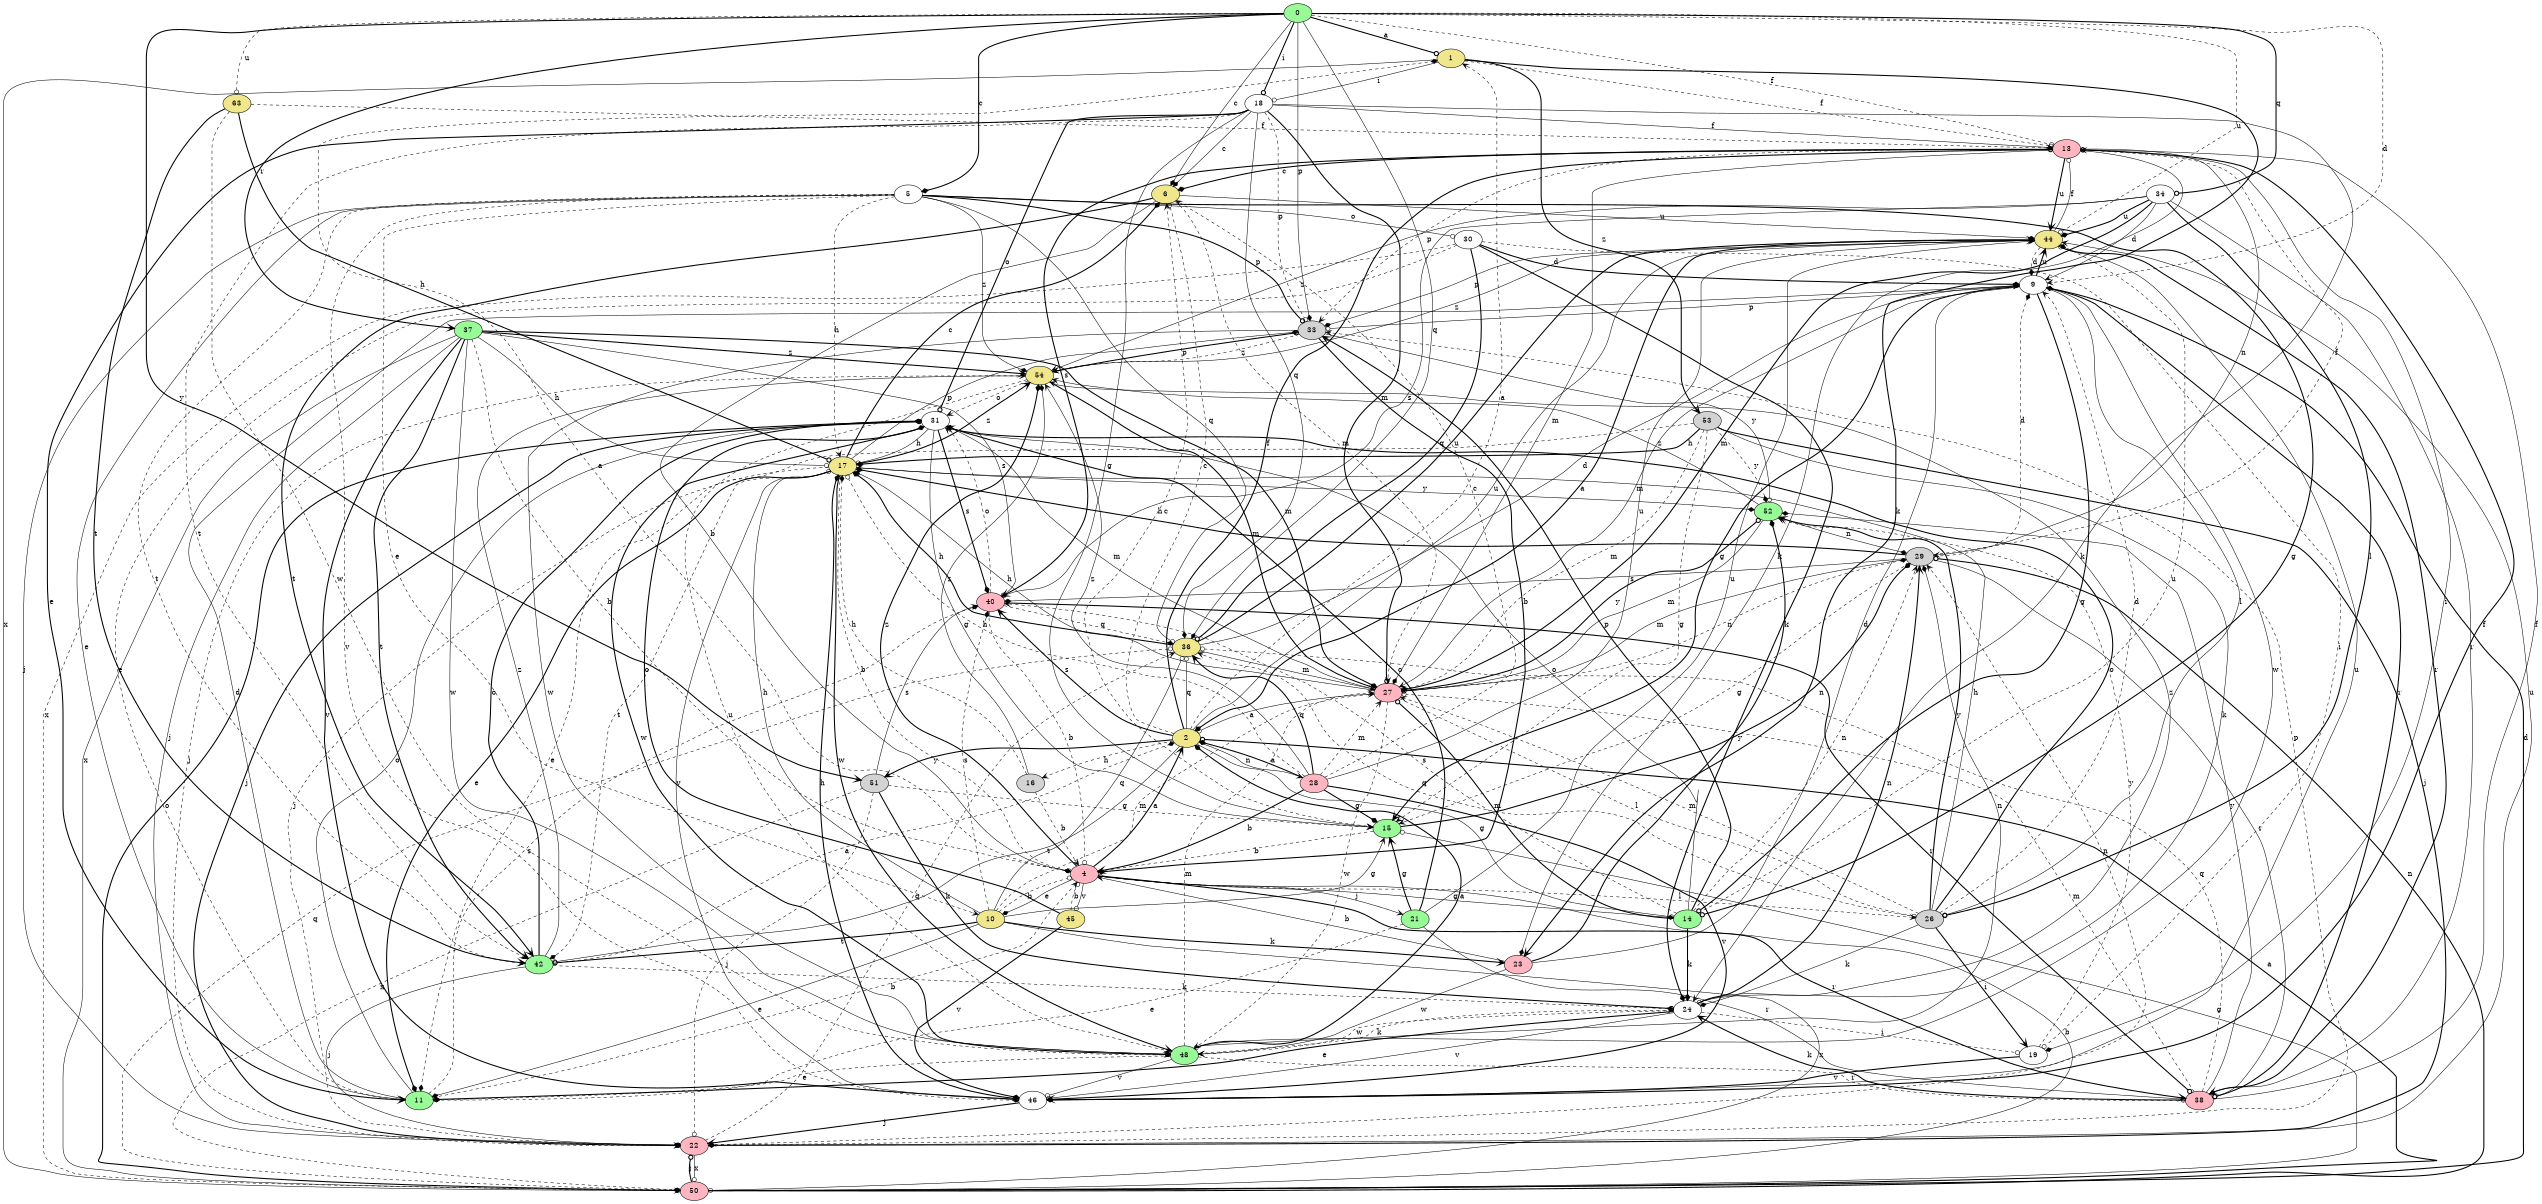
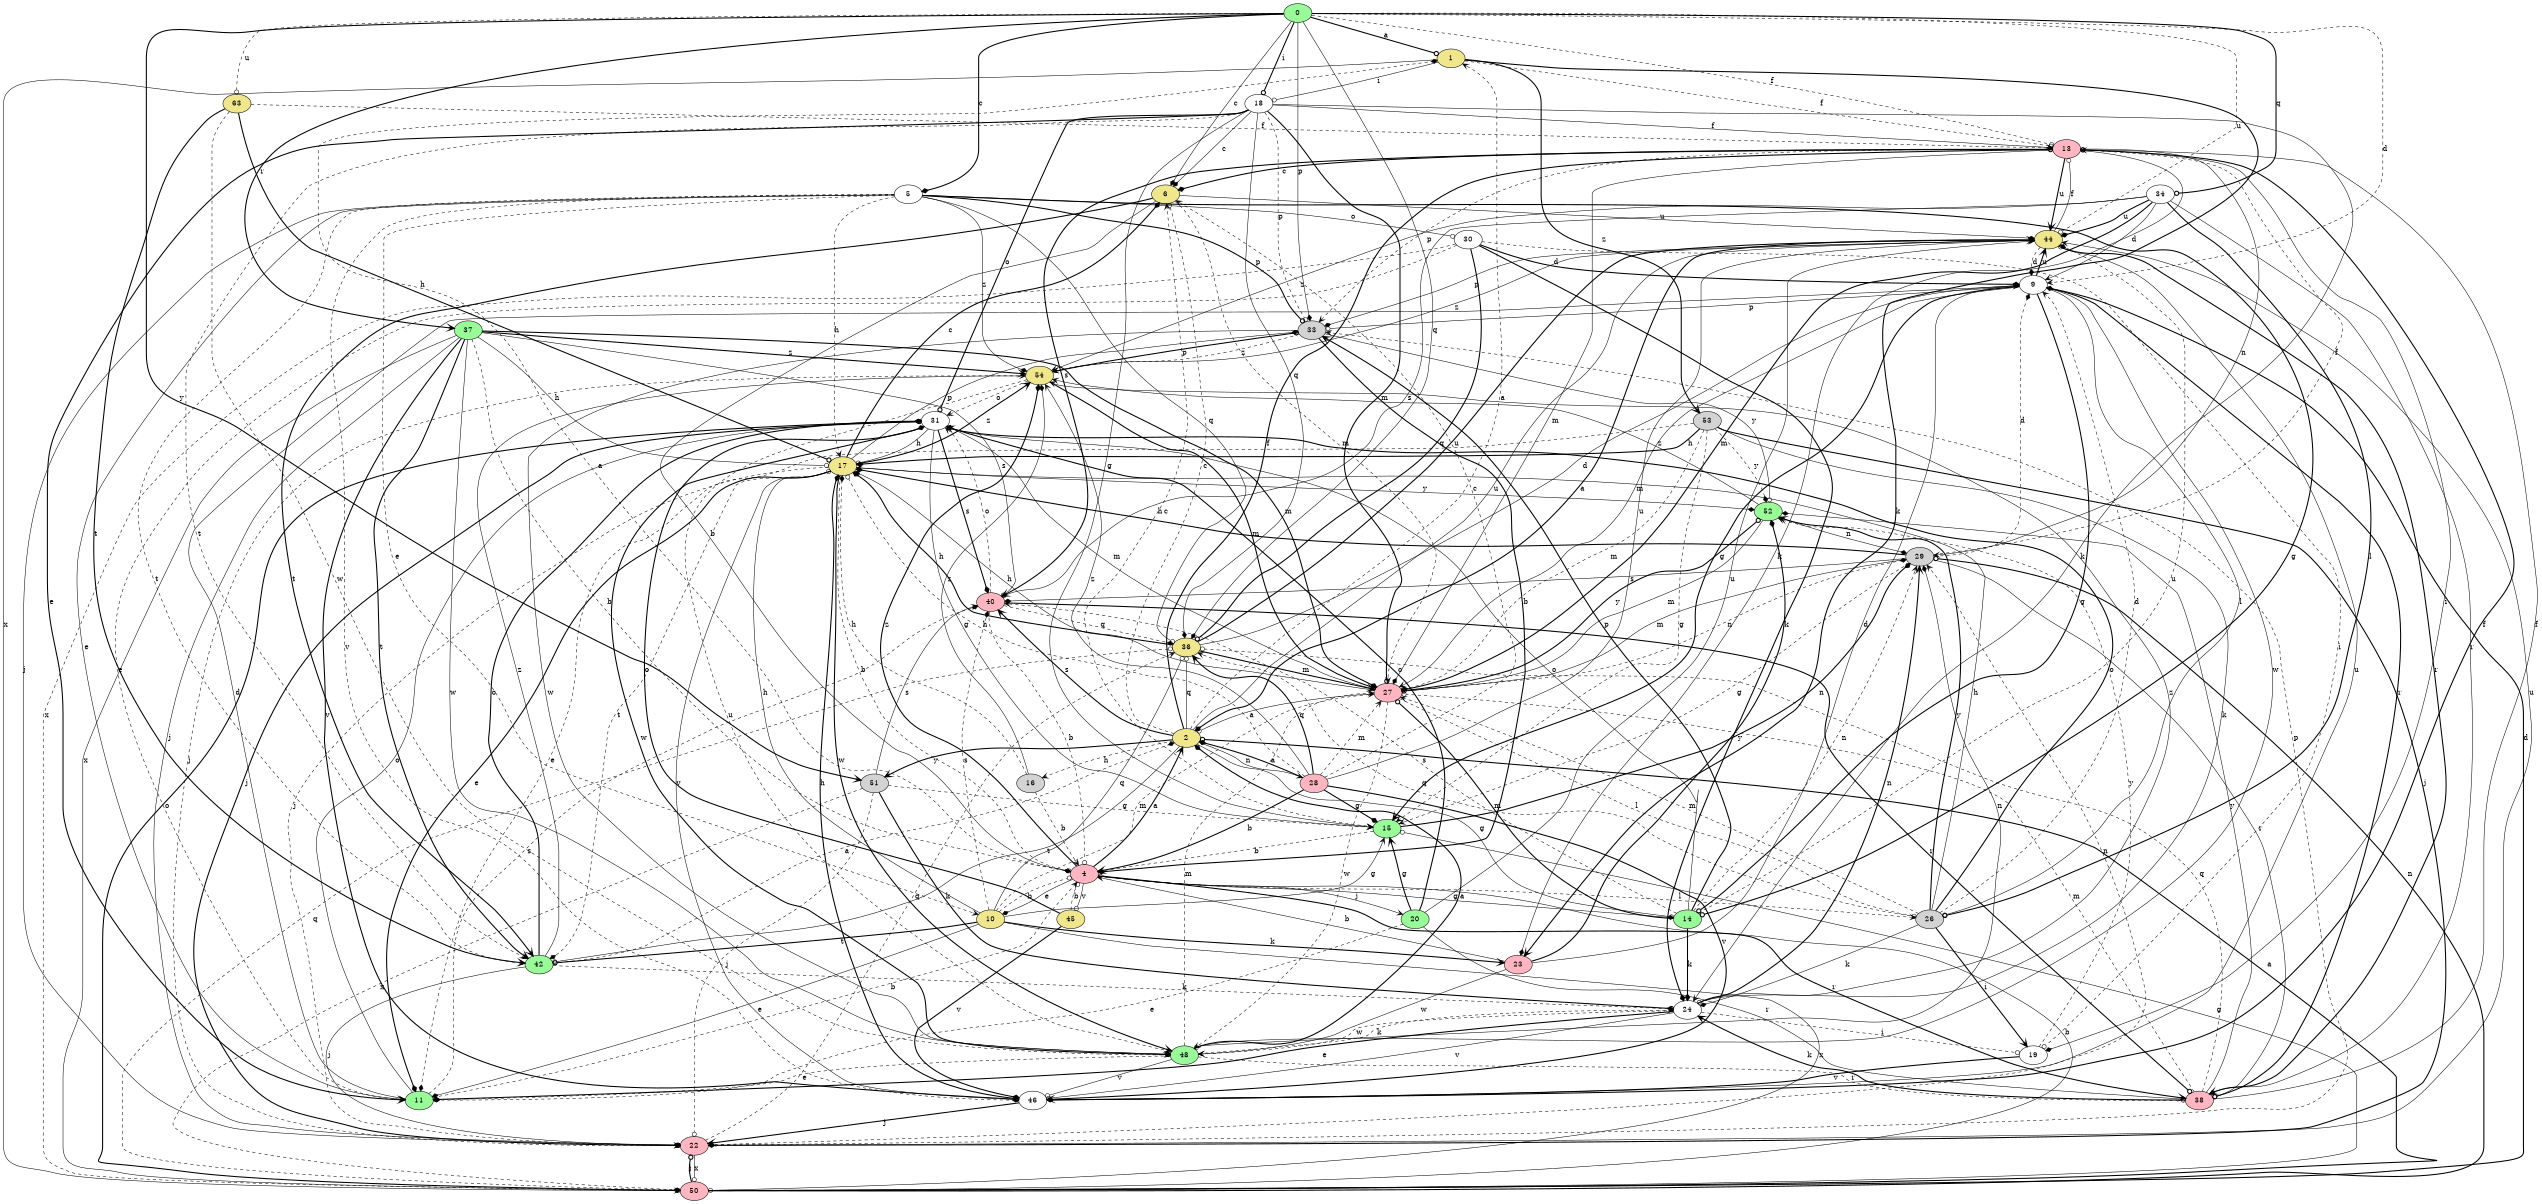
edge "36" -> "27": style solid -> bold
node "21": label "21" -> "20"
